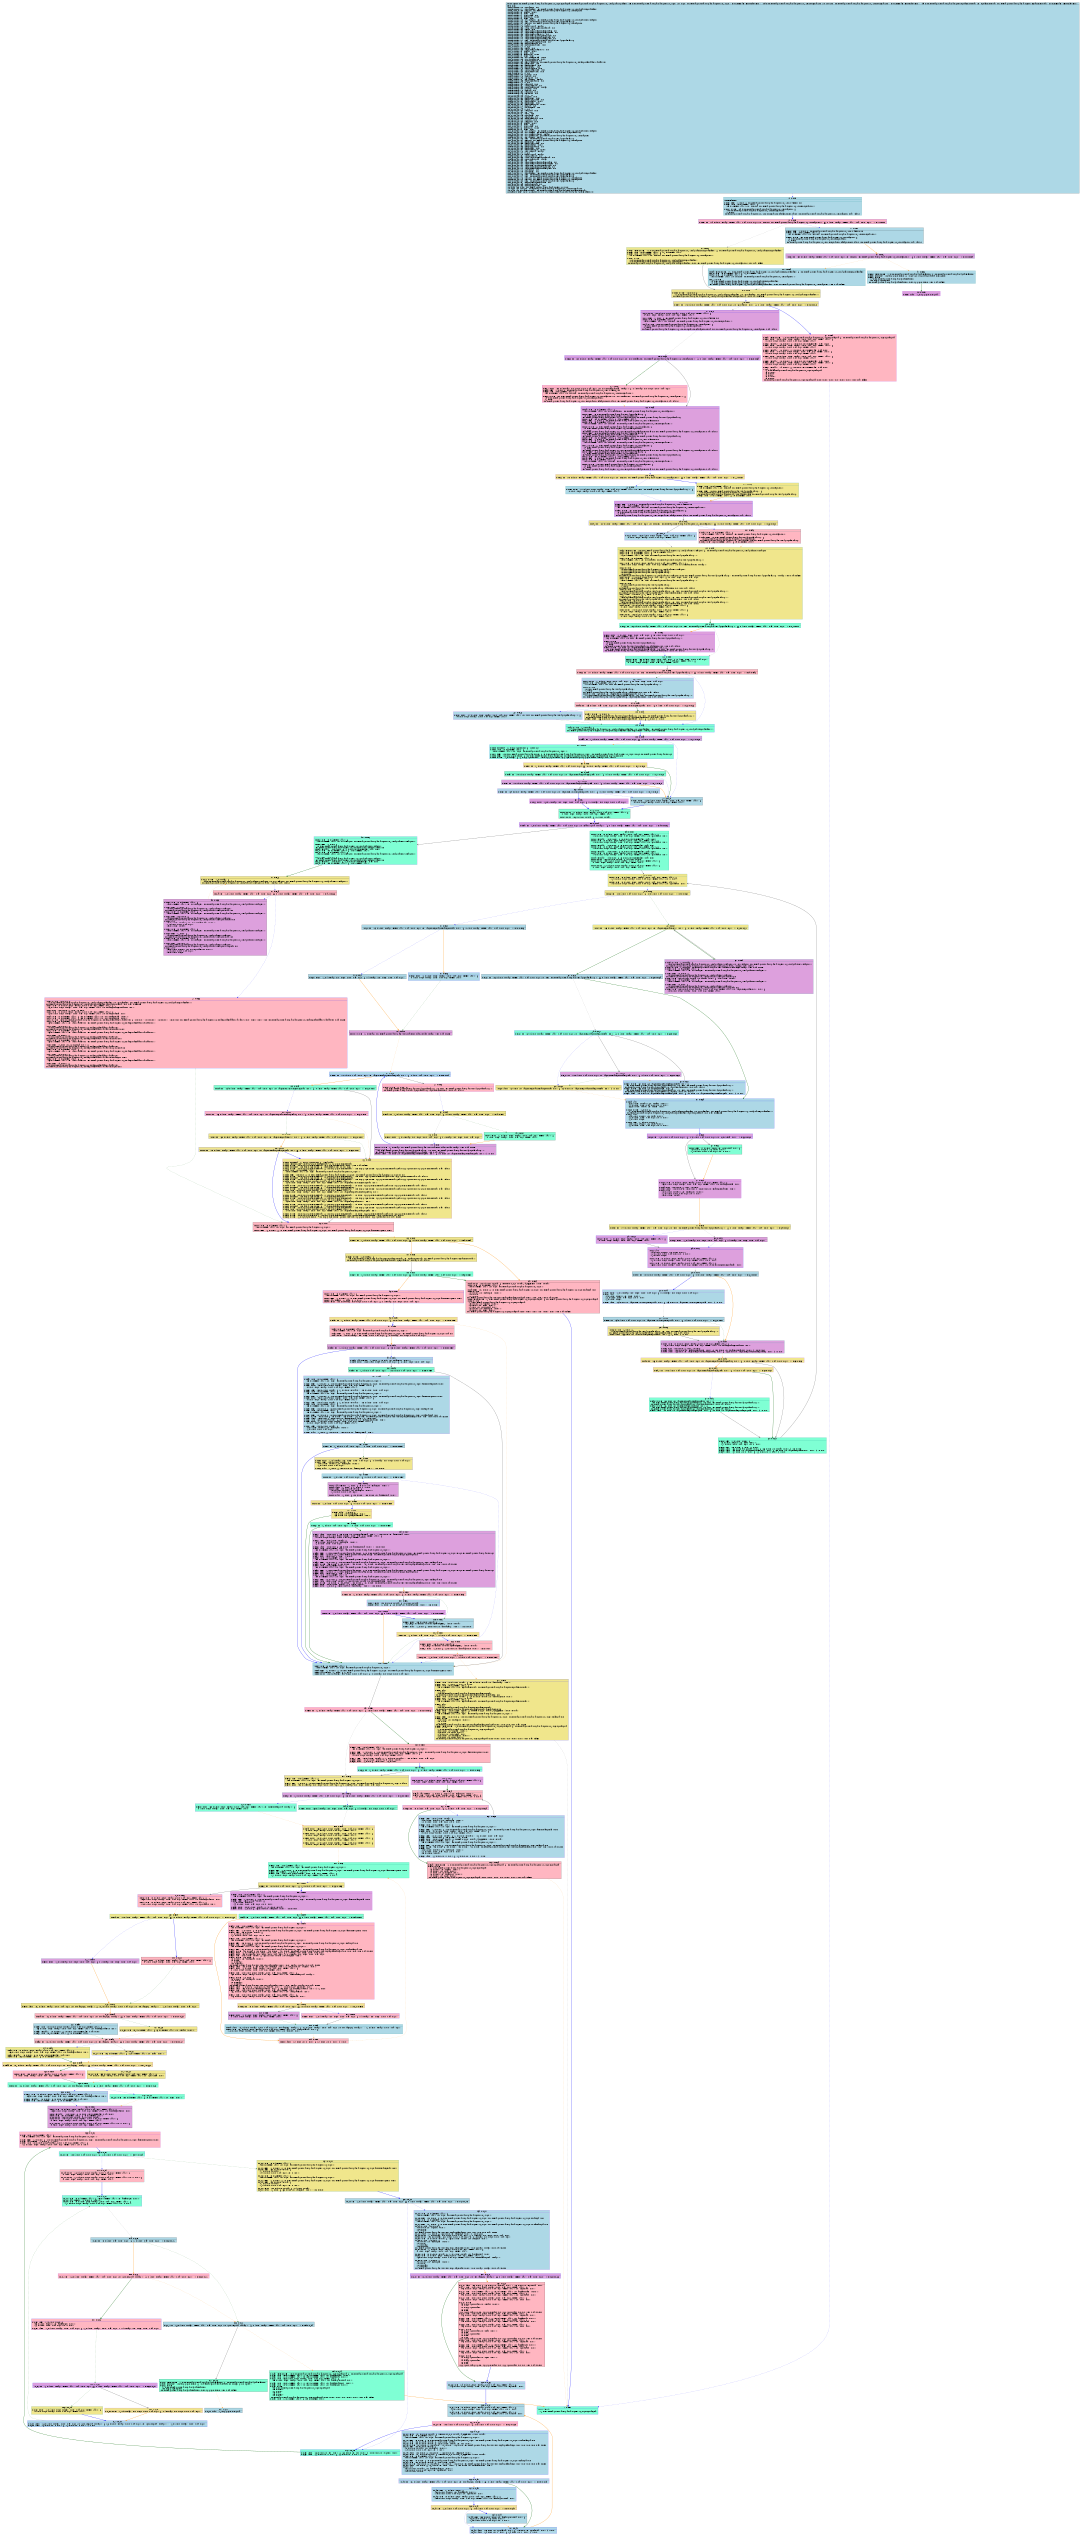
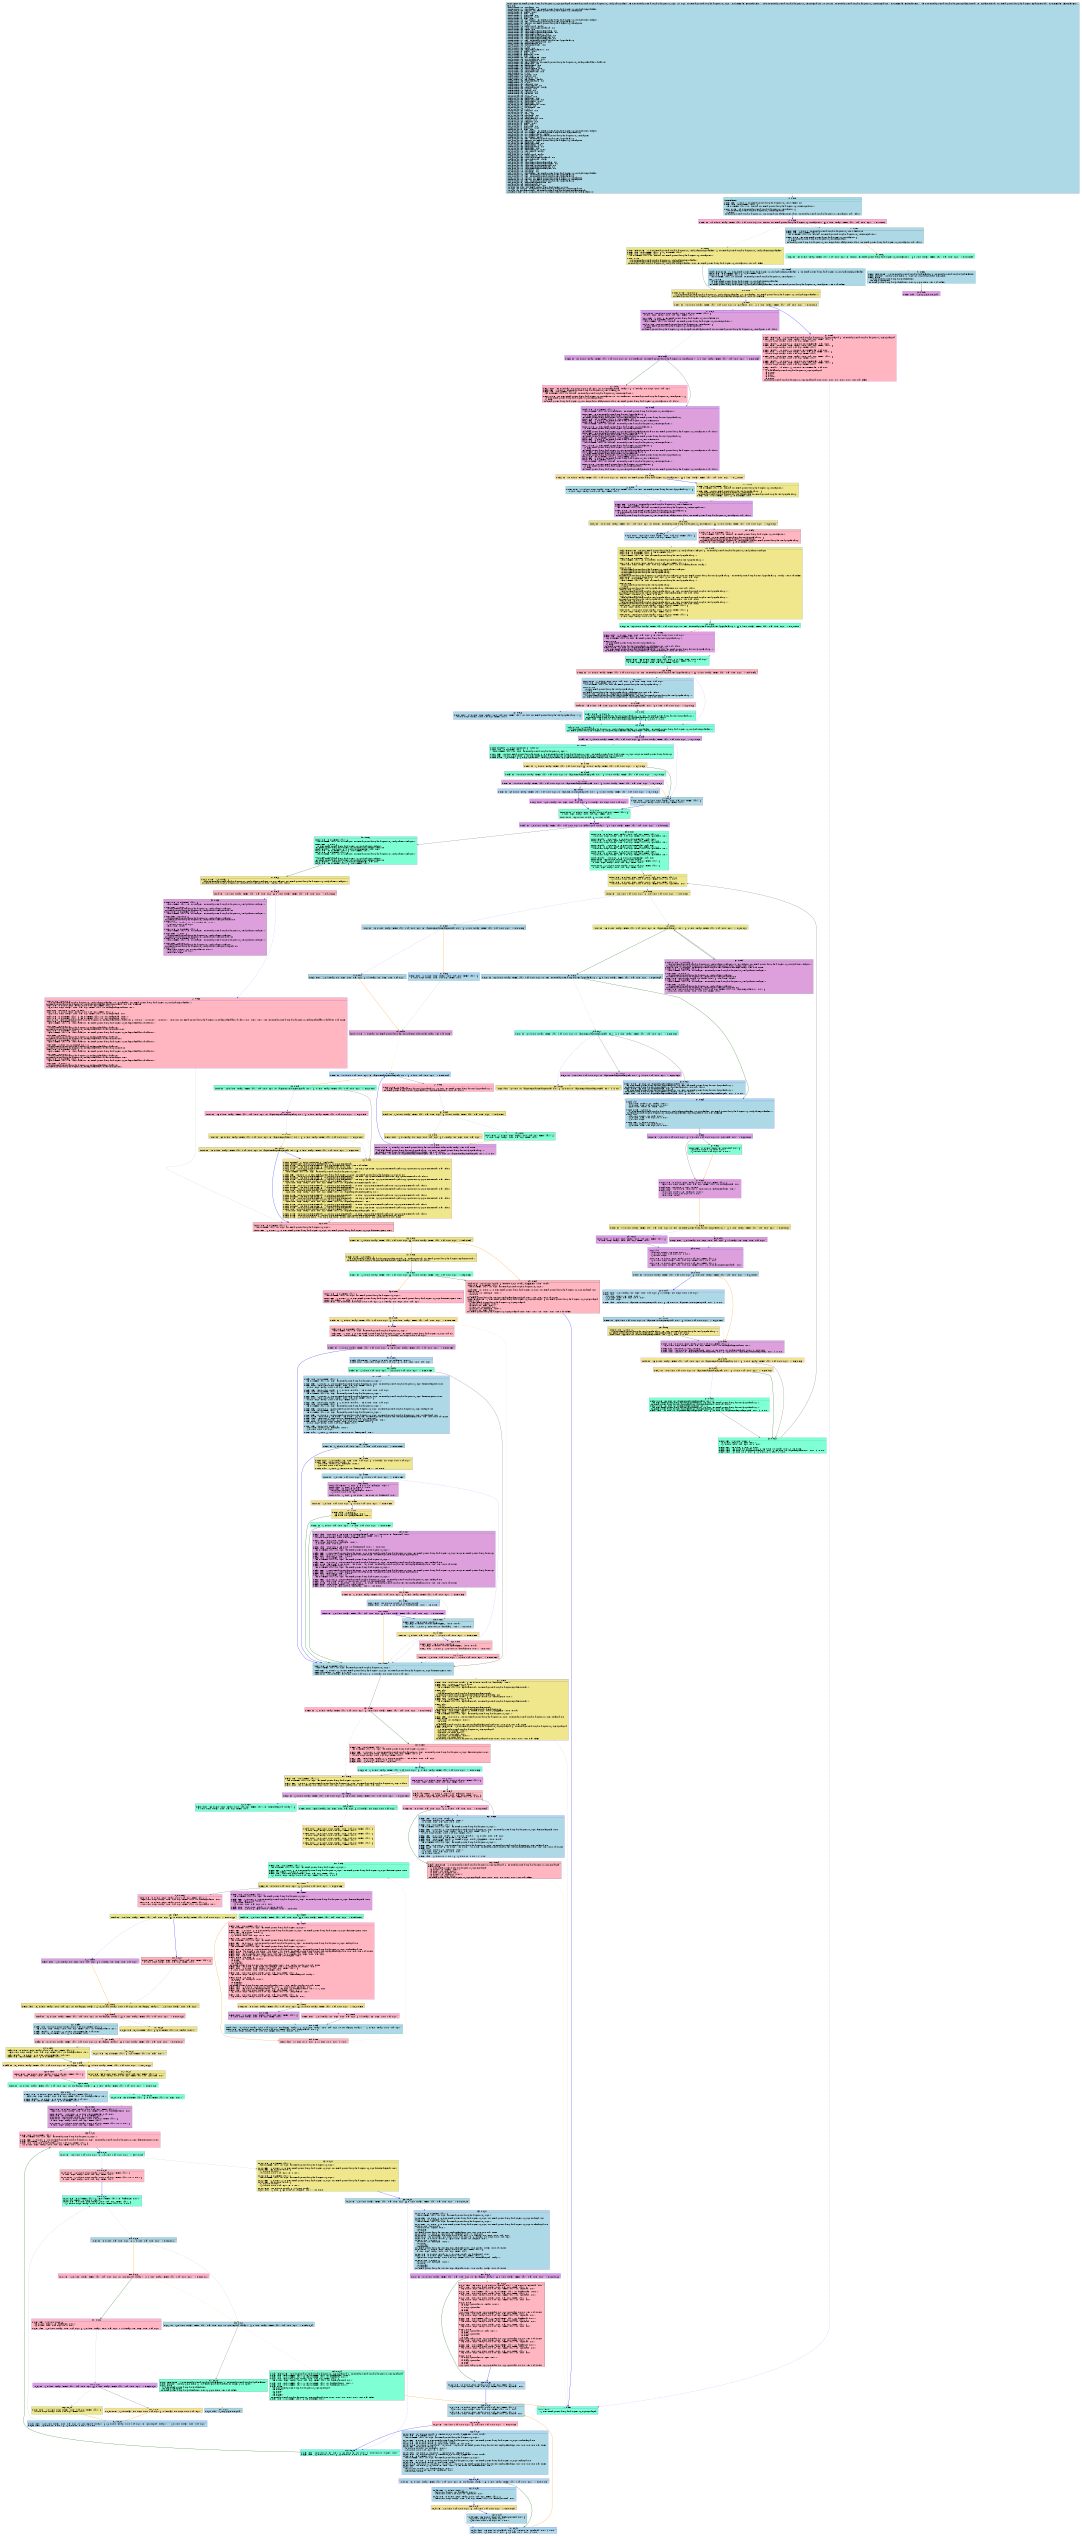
node "8: 0x0034": fillcolor plum -> aquamarine
node "28: 0x00e4": fillcolor khaki -> aquamarine
edge "185: 0x04d2" -> "184: 0x04cd": color blue -> darkorange
